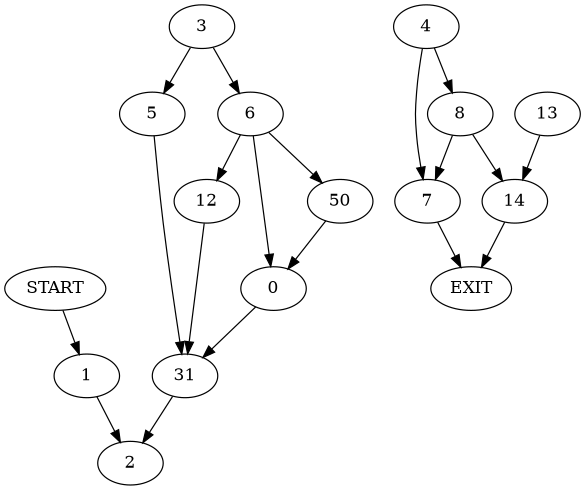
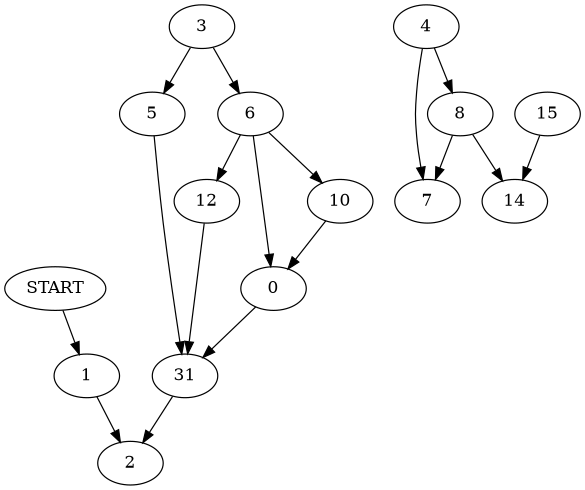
node "13": label "13" -> "15"
node "50": label "50" -> "10"
node "EXIT": removed
